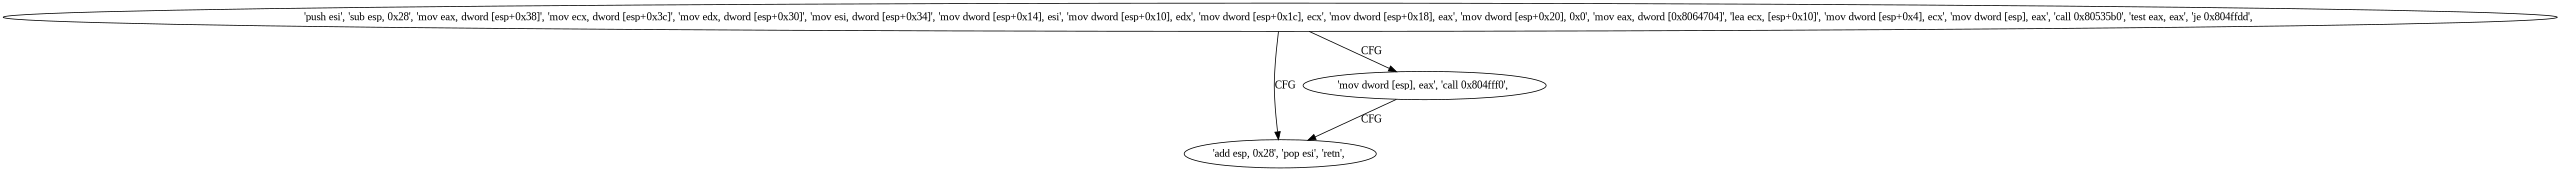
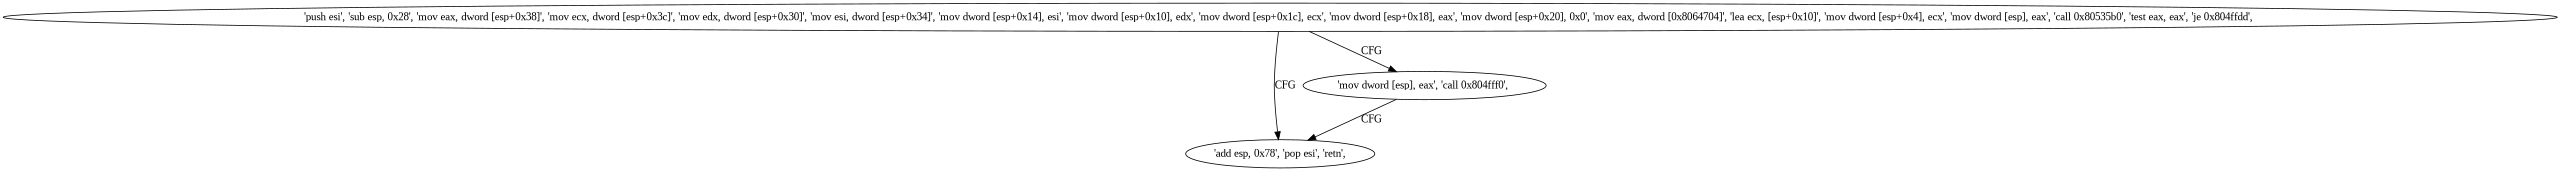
node "'add esp, 0x28', 'pop esi', 'retn',": label "'add esp, 0x28', 'pop esi', 'retn'," -> "'add esp, 0x78', 'pop esi', 'retn',"
